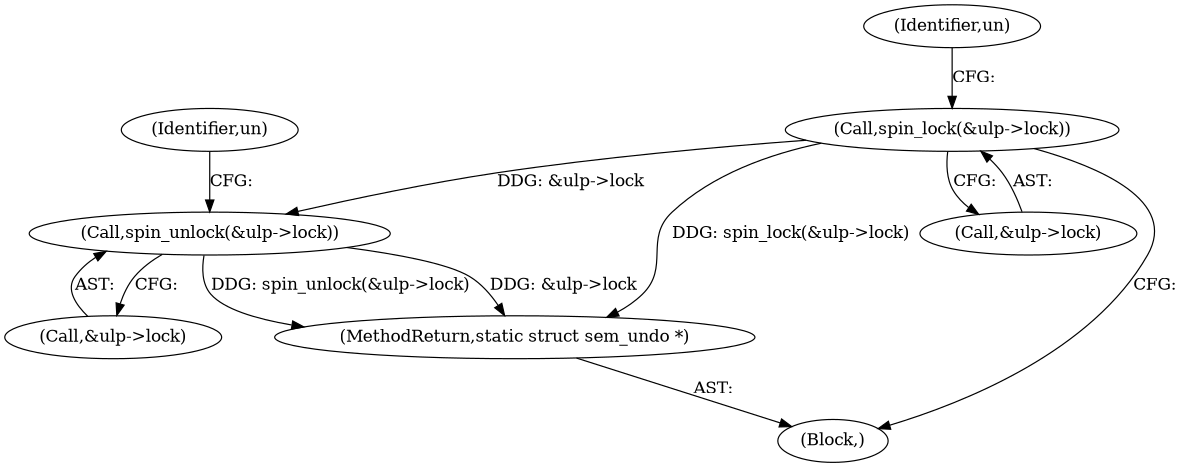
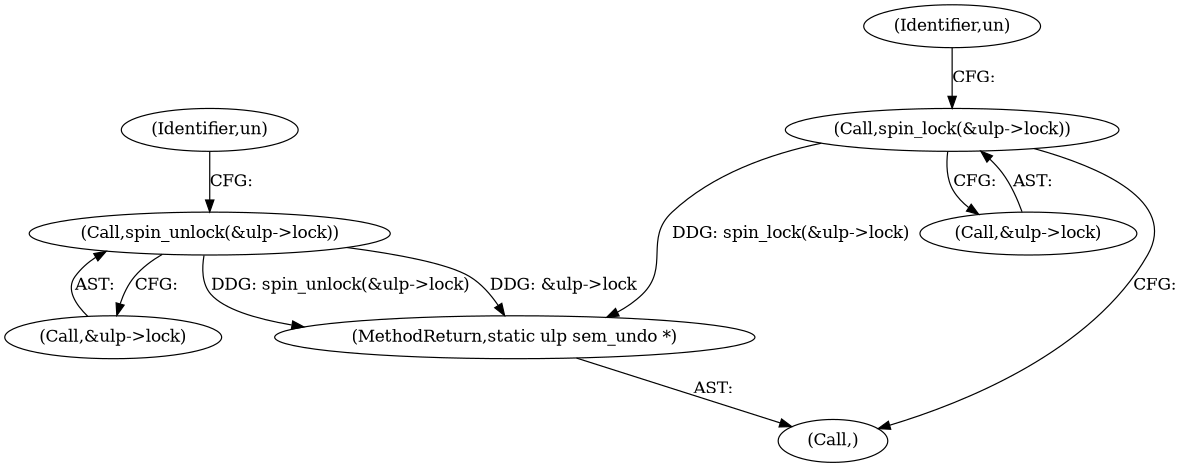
edge "(Call,spin_lock(&ulp->lock))" -> "(Call,spin_unlock(&ulp->lock))": removed, label "DDG: &ulp->lock"
node "(MethodReturn,static struct sem_undo *)": label "(MethodReturn,static struct sem_undo *)" -> "(MethodReturn,static ulp sem_undo *)"
node "(Block,)": label "(Block,)" -> "(Call,)"
